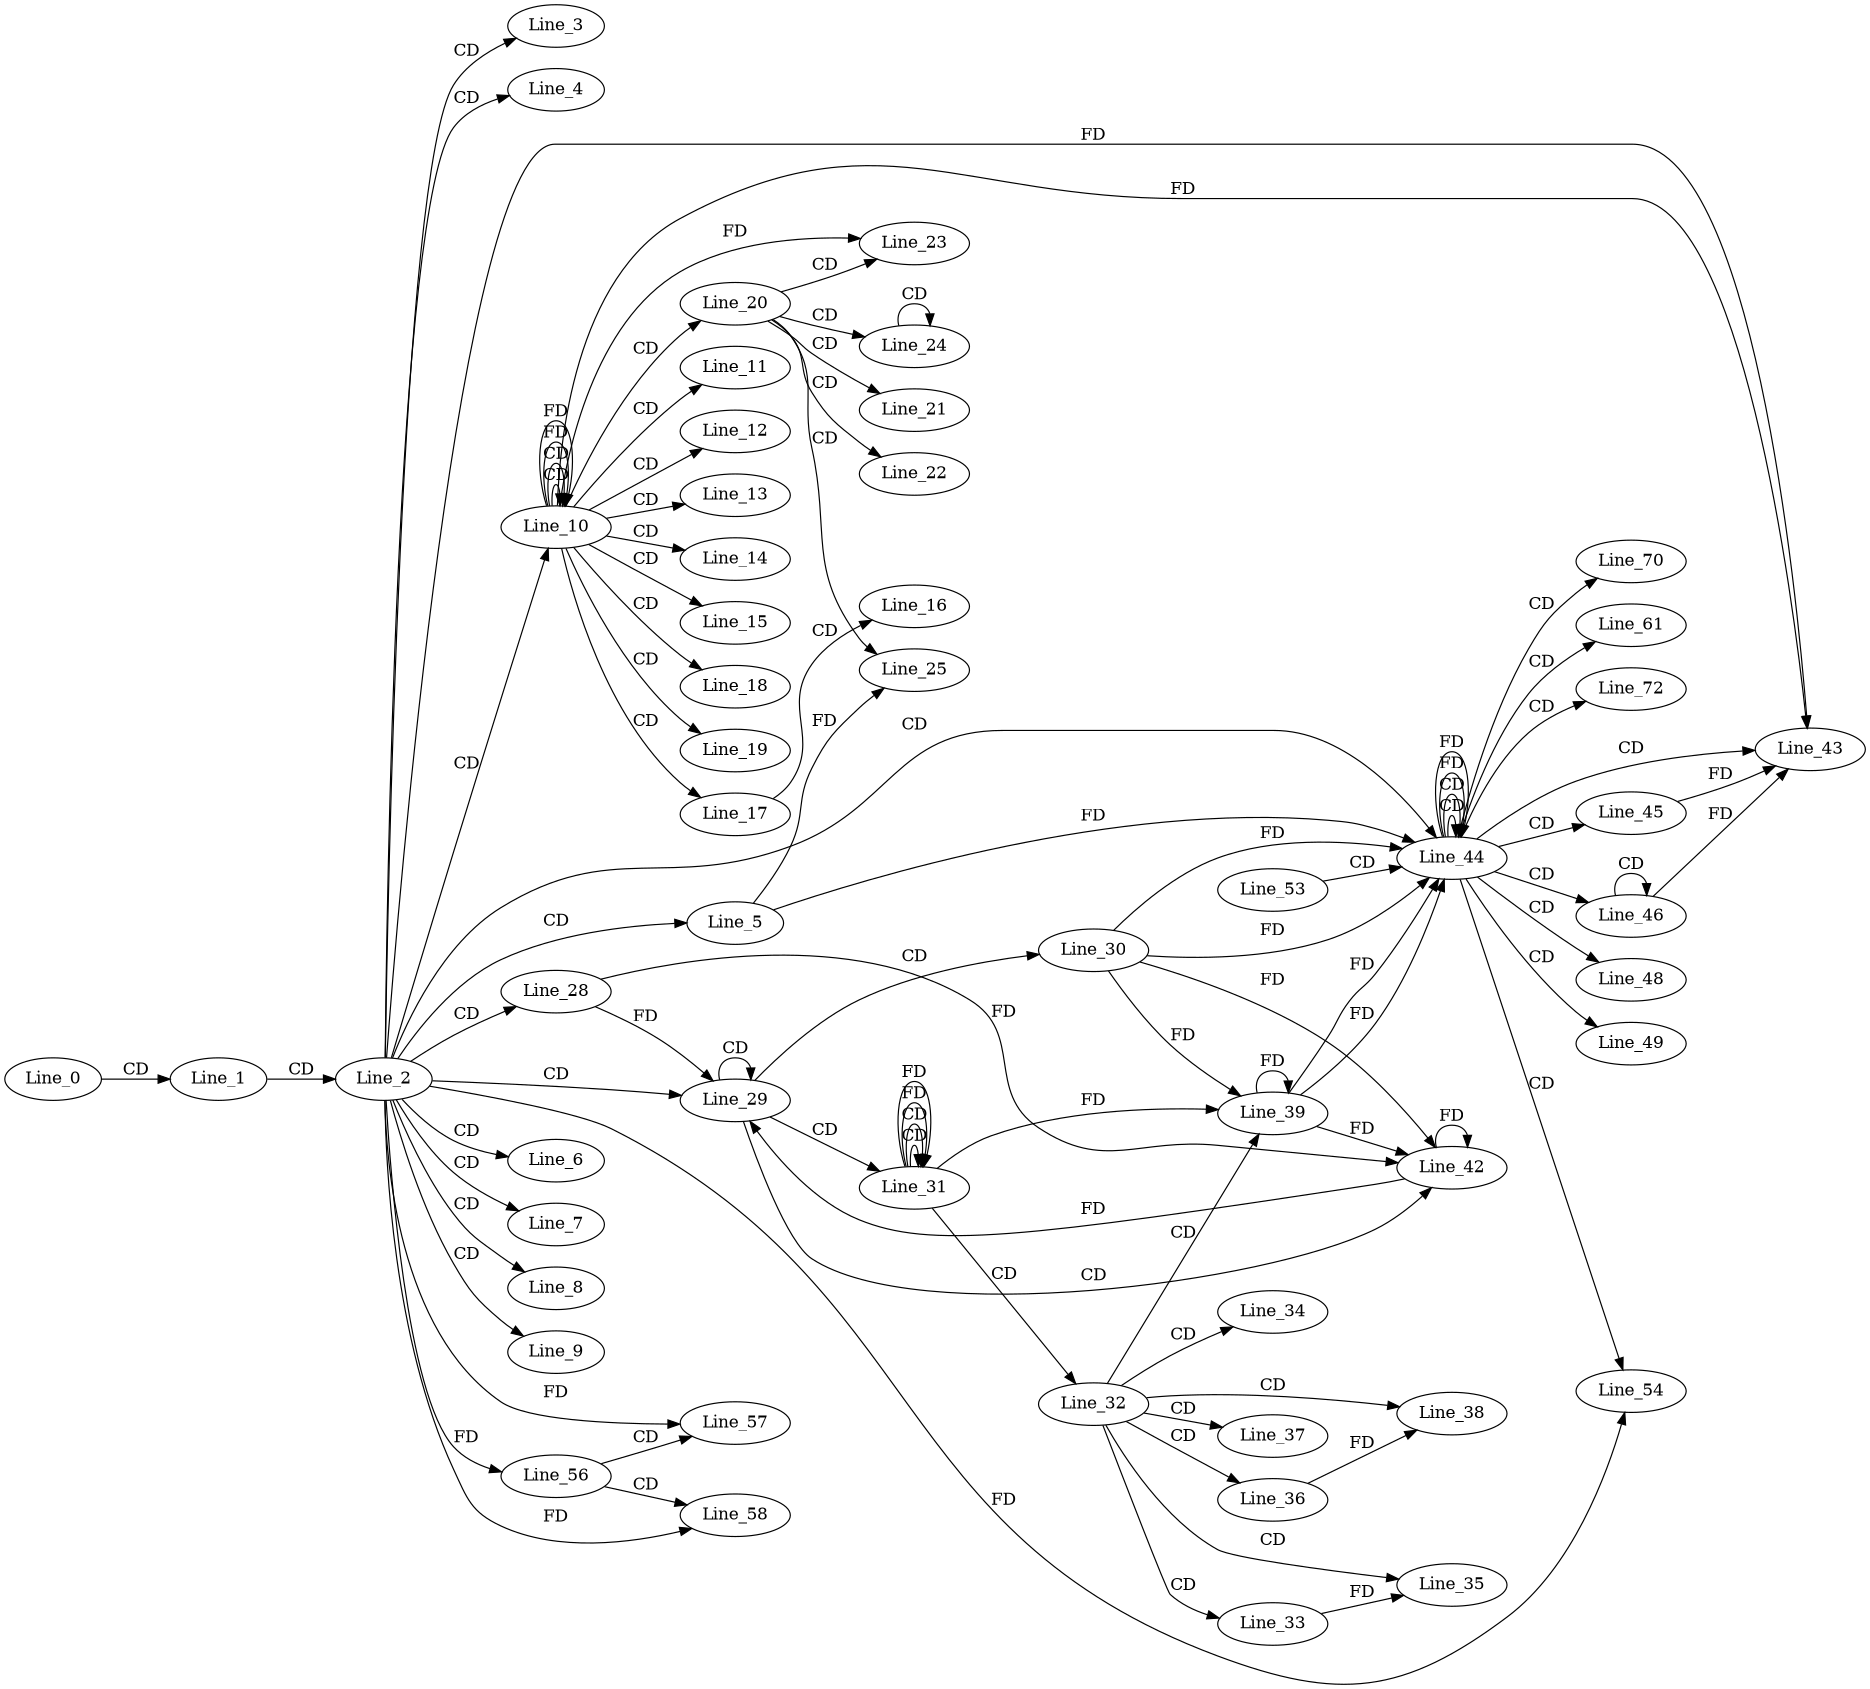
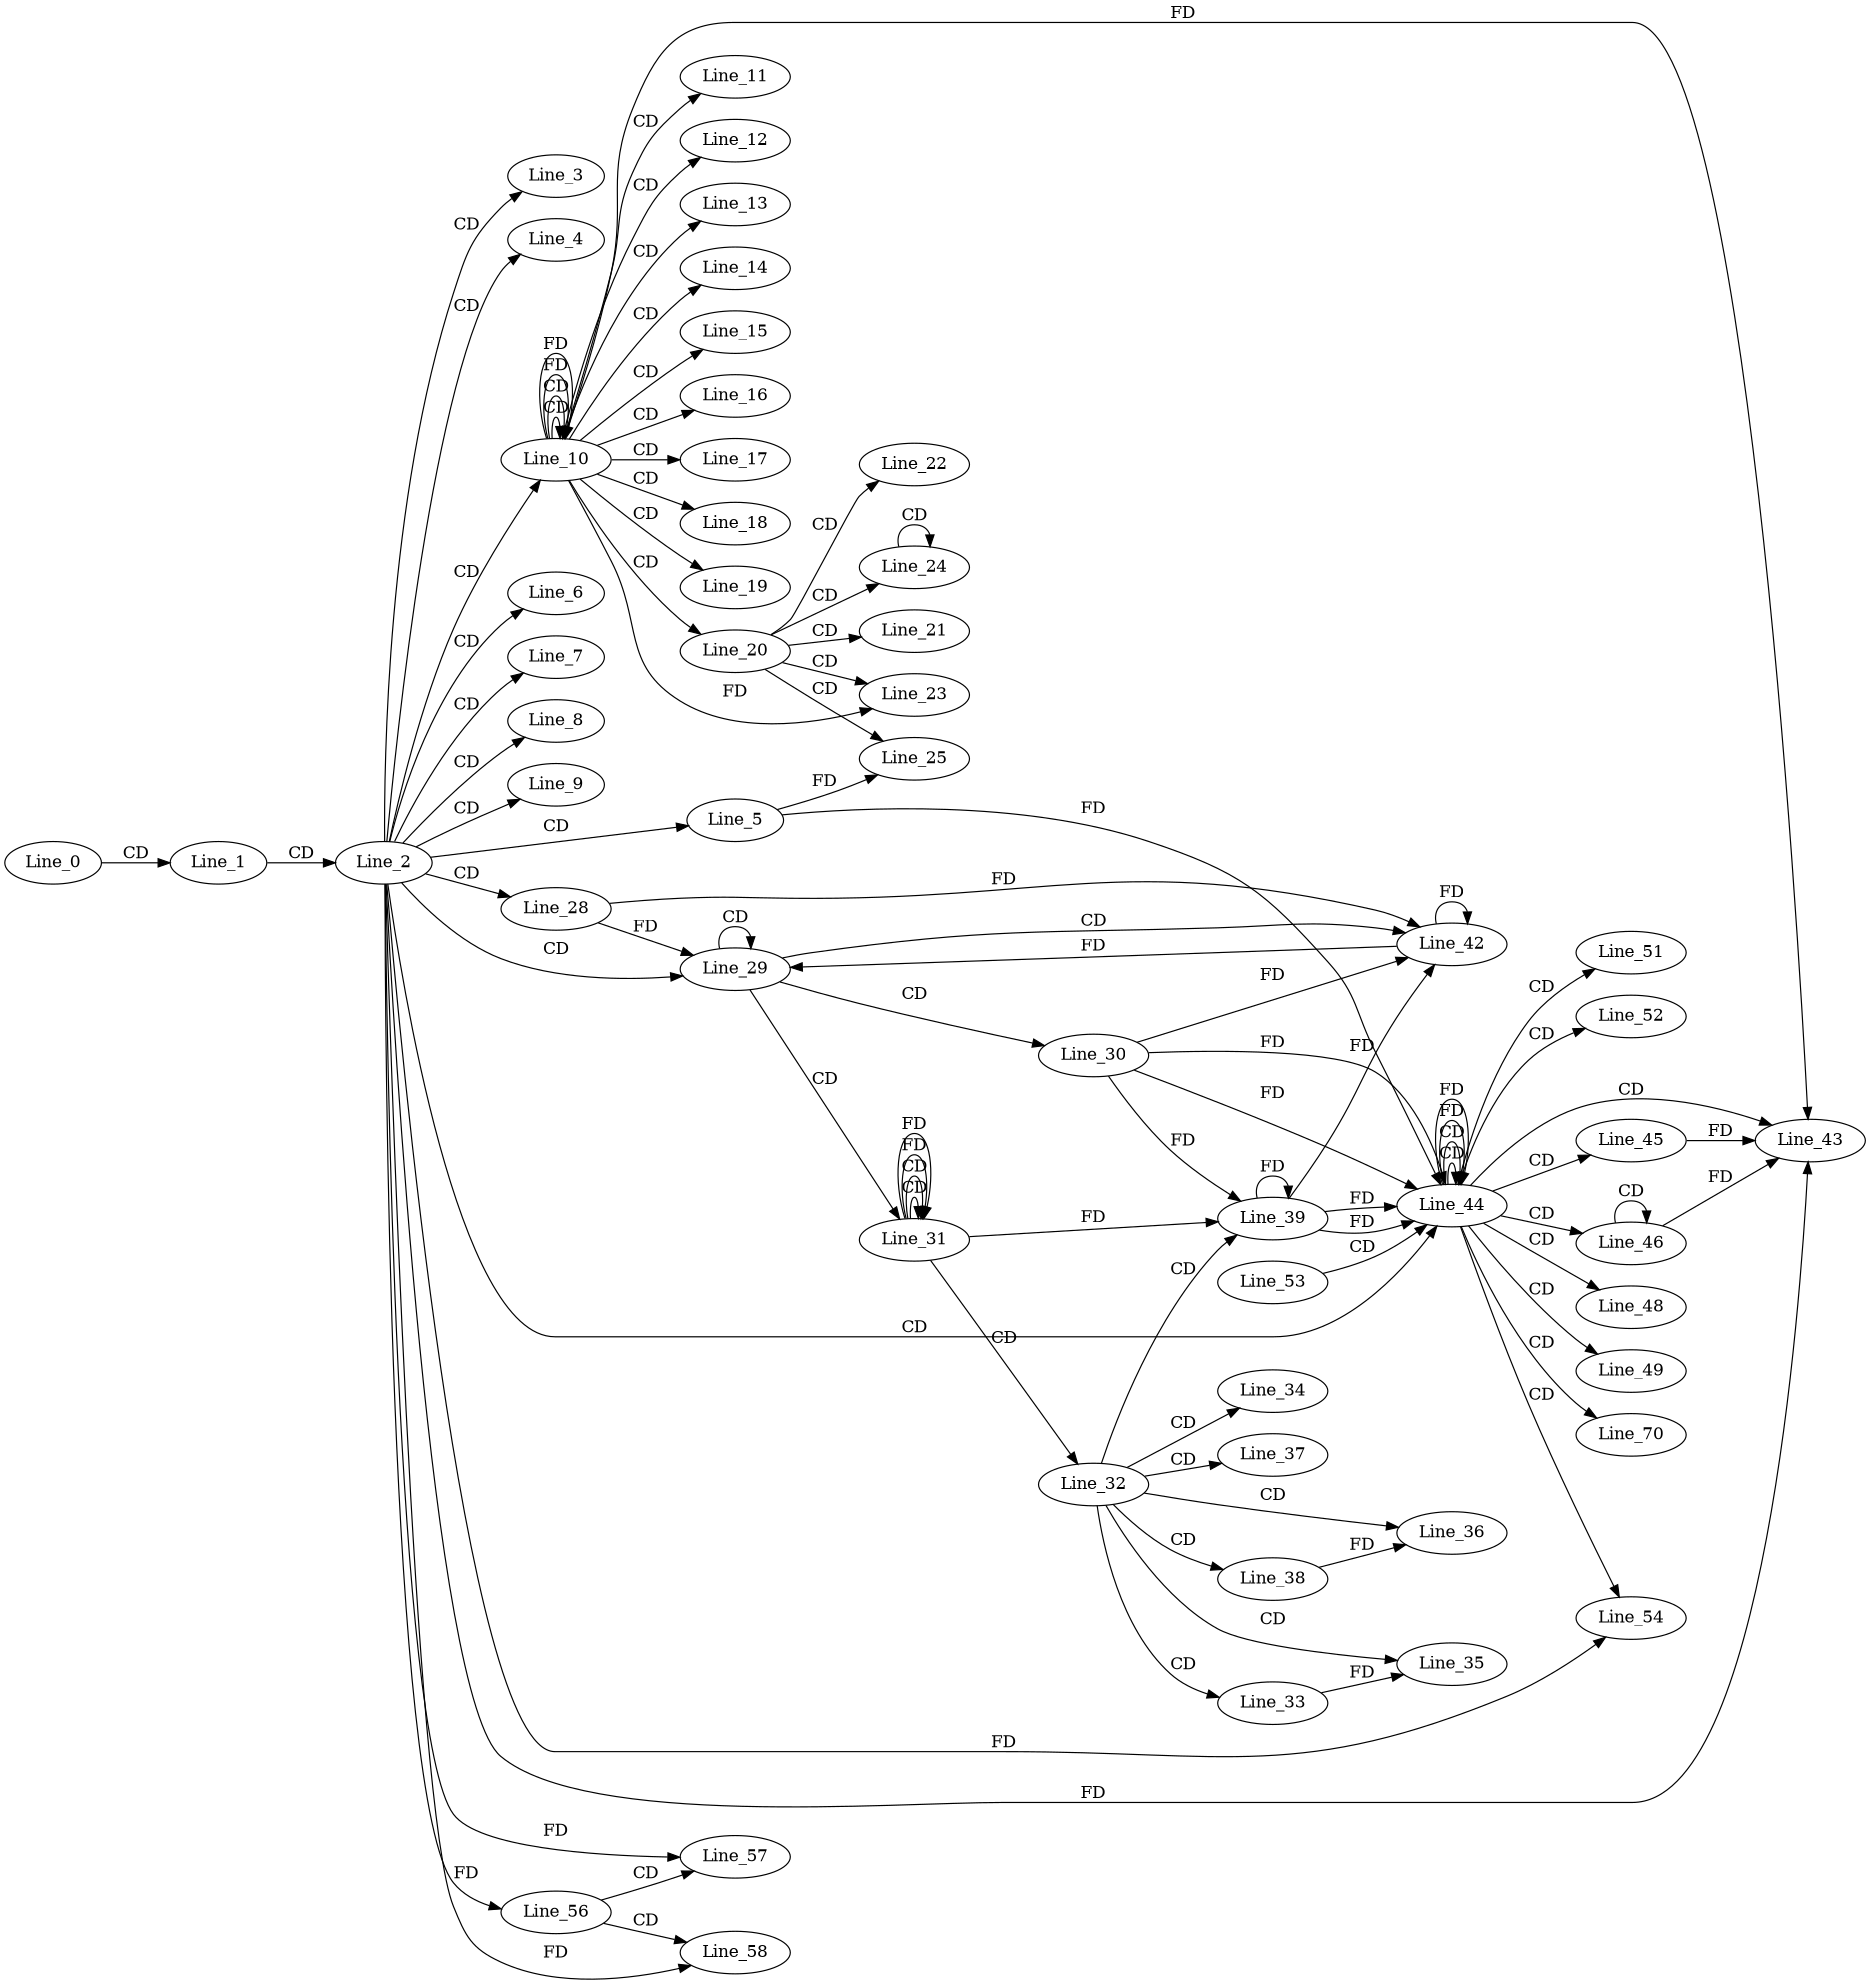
node "Line_61": label "Line_61" -> "Line_51"
node "Line_72": label "Line_72" -> "Line_52"
edge "Line_17" -> "Line_16": now "Line_10" -> "Line_16"
edge "Line_36" -> "Line_38": reversed
